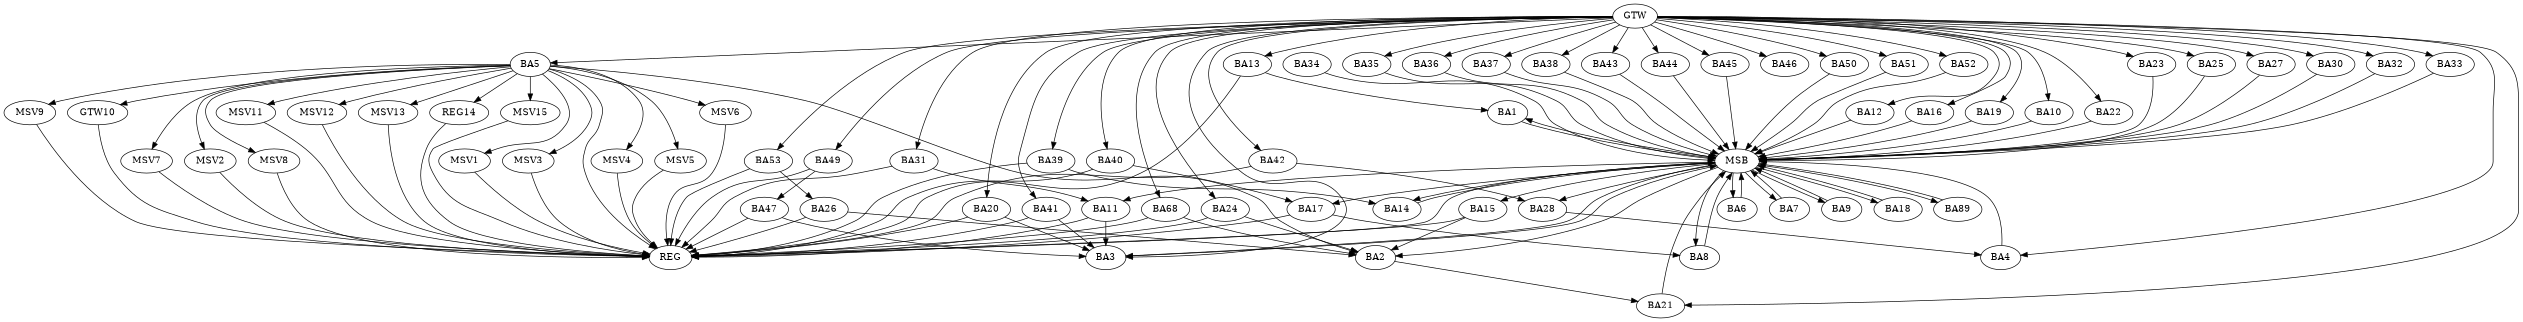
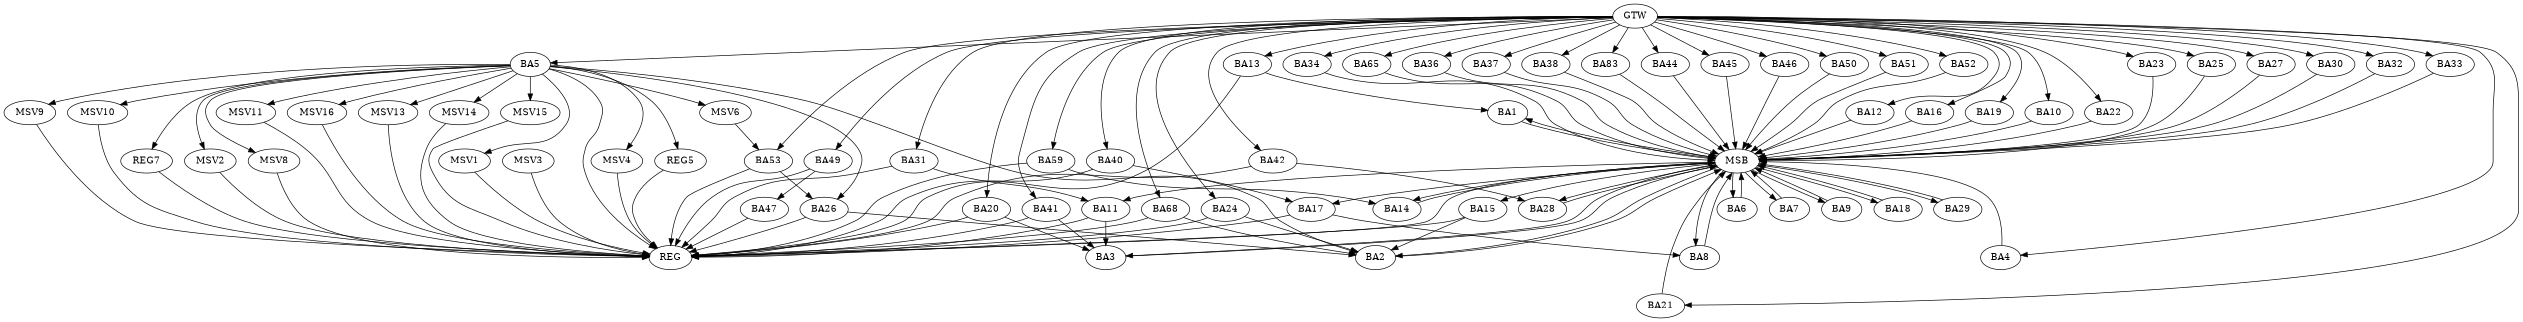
node "BA35": label "BA35" -> "BA65"
node "BA43": label "BA43" -> "BA83"
edge "GTW" -> "BA3": now "GTW" -> "BA34"
edge "BA5" -> "MSV3": now "BA5" -> "BA26"
edge "BA46" -> "MSB": added
node "GTW10": label "GTW10" -> "MSV10"
node "MSV12": label "MSV12" -> "MSV16"
node "REG14": label "REG14" -> "MSV14"
node "MSV7": label "MSV7" -> "REG7"
node "MSV5": label "MSV5" -> "REG5"
node "BA39": label "BA39" -> "BA59"
edge "MSV6" -> "REG": now "MSV6" -> "BA53"
node "BA89": label "BA89" -> "BA29"
edge "BA28" -> "BA4": now "BA28" -> "MSB"
edge "BA47" -> "BA3": removed
edge "BA2" -> "BA21": now "BA2" -> "MSB"
